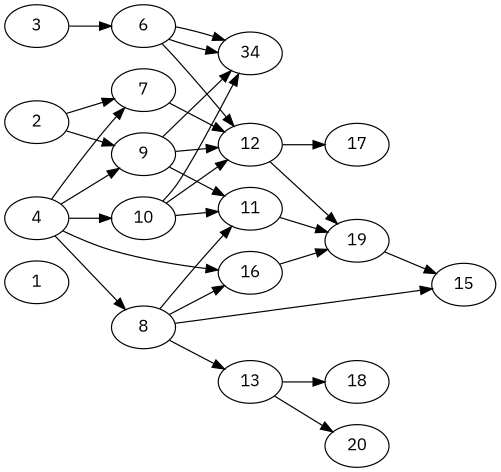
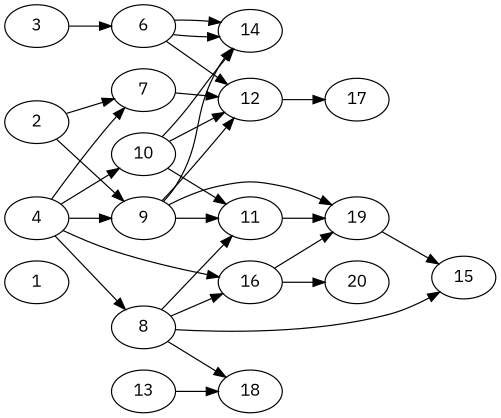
node "34": label "34" -> "14"
edge "12" -> "19": now "9" -> "19"
edge "8" -> "13": now "8" -> "18"
edge "13" -> "20": now "16" -> "20"
